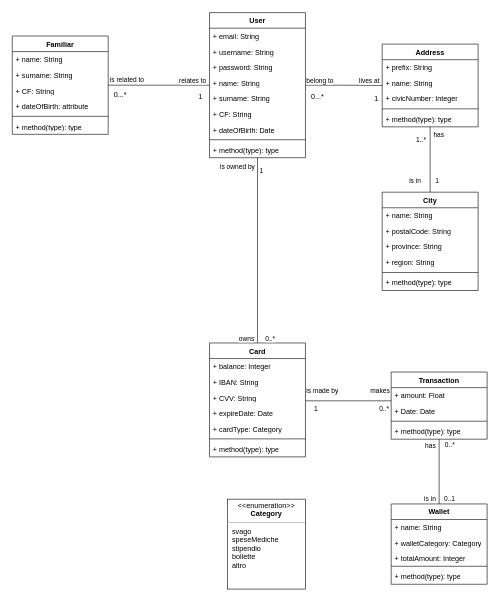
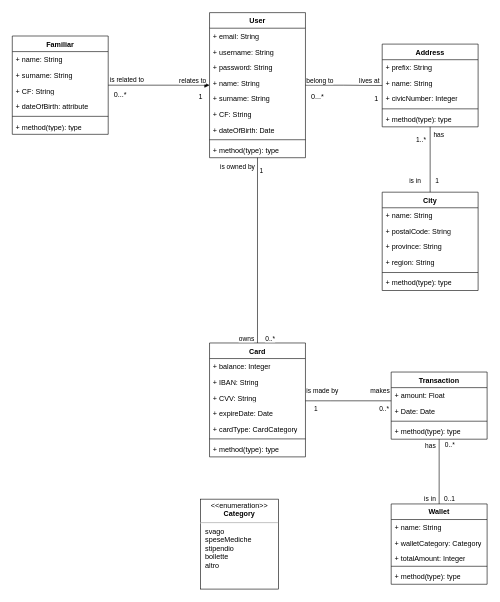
edge "Familiar" -- "User": arrowhead none -> block
node "+ cardType: Category": label "+ cardType: Category" -> "+ cardType: CardCategory"
node "<<enumeration>> Category svago speseMediche stipendio bollette altro": moved (267, 545) -> (240, 545)
